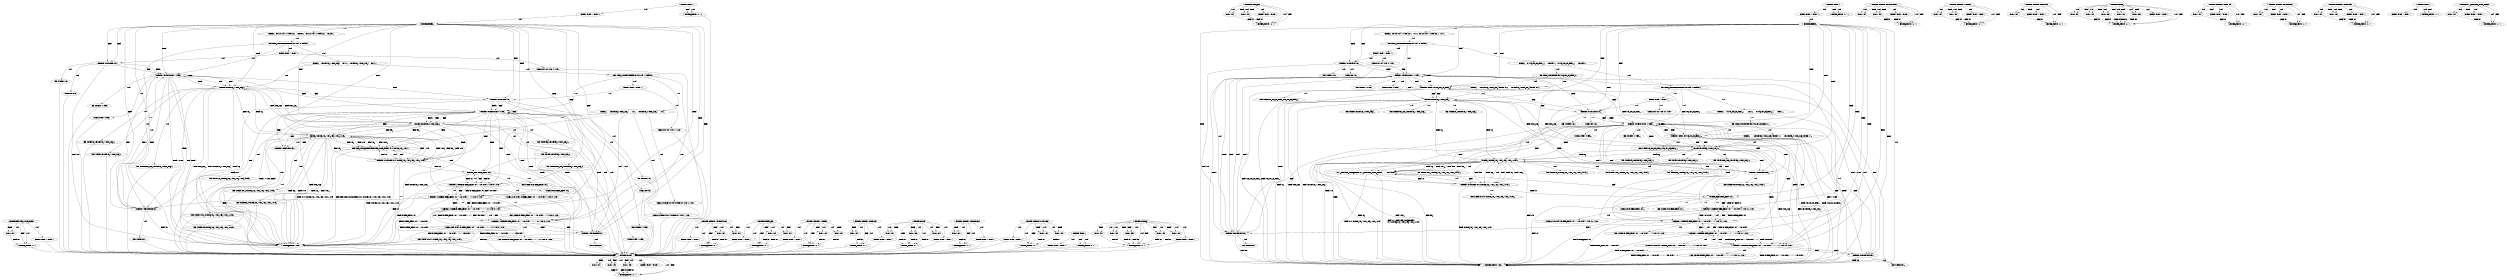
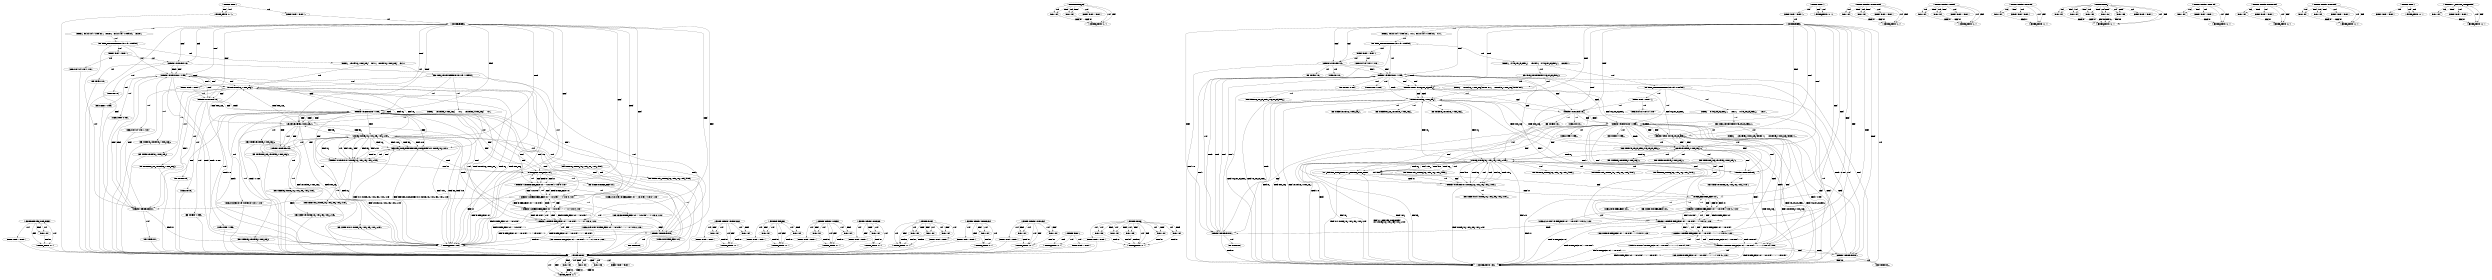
node "<(LOCAL,unsigned int var: unsigned int)<SUB>7</SUB>>": removed
